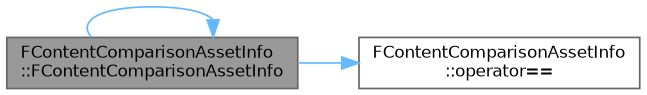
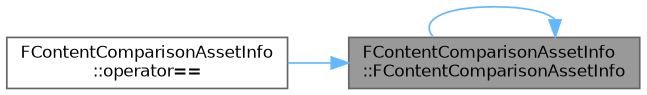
edge "FContentComparisonAssetInfo ::FContentComparisonAssetInfo" -> "FContentComparisonAssetInfo ::operator==": reversed
